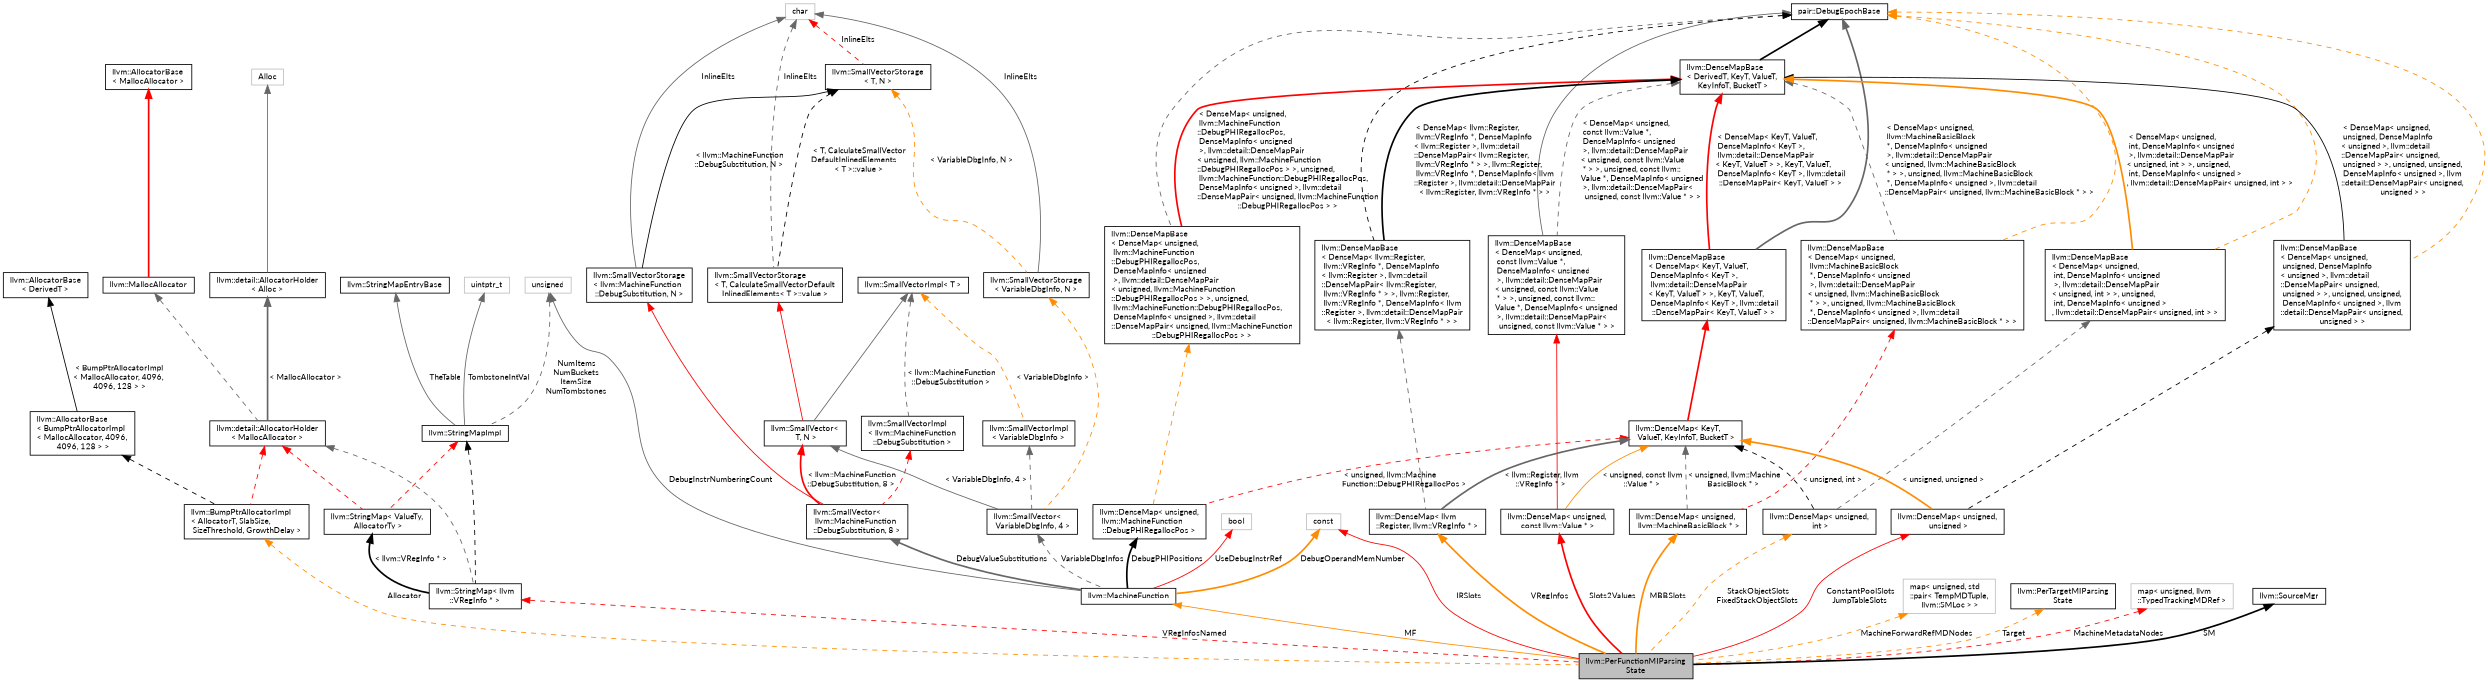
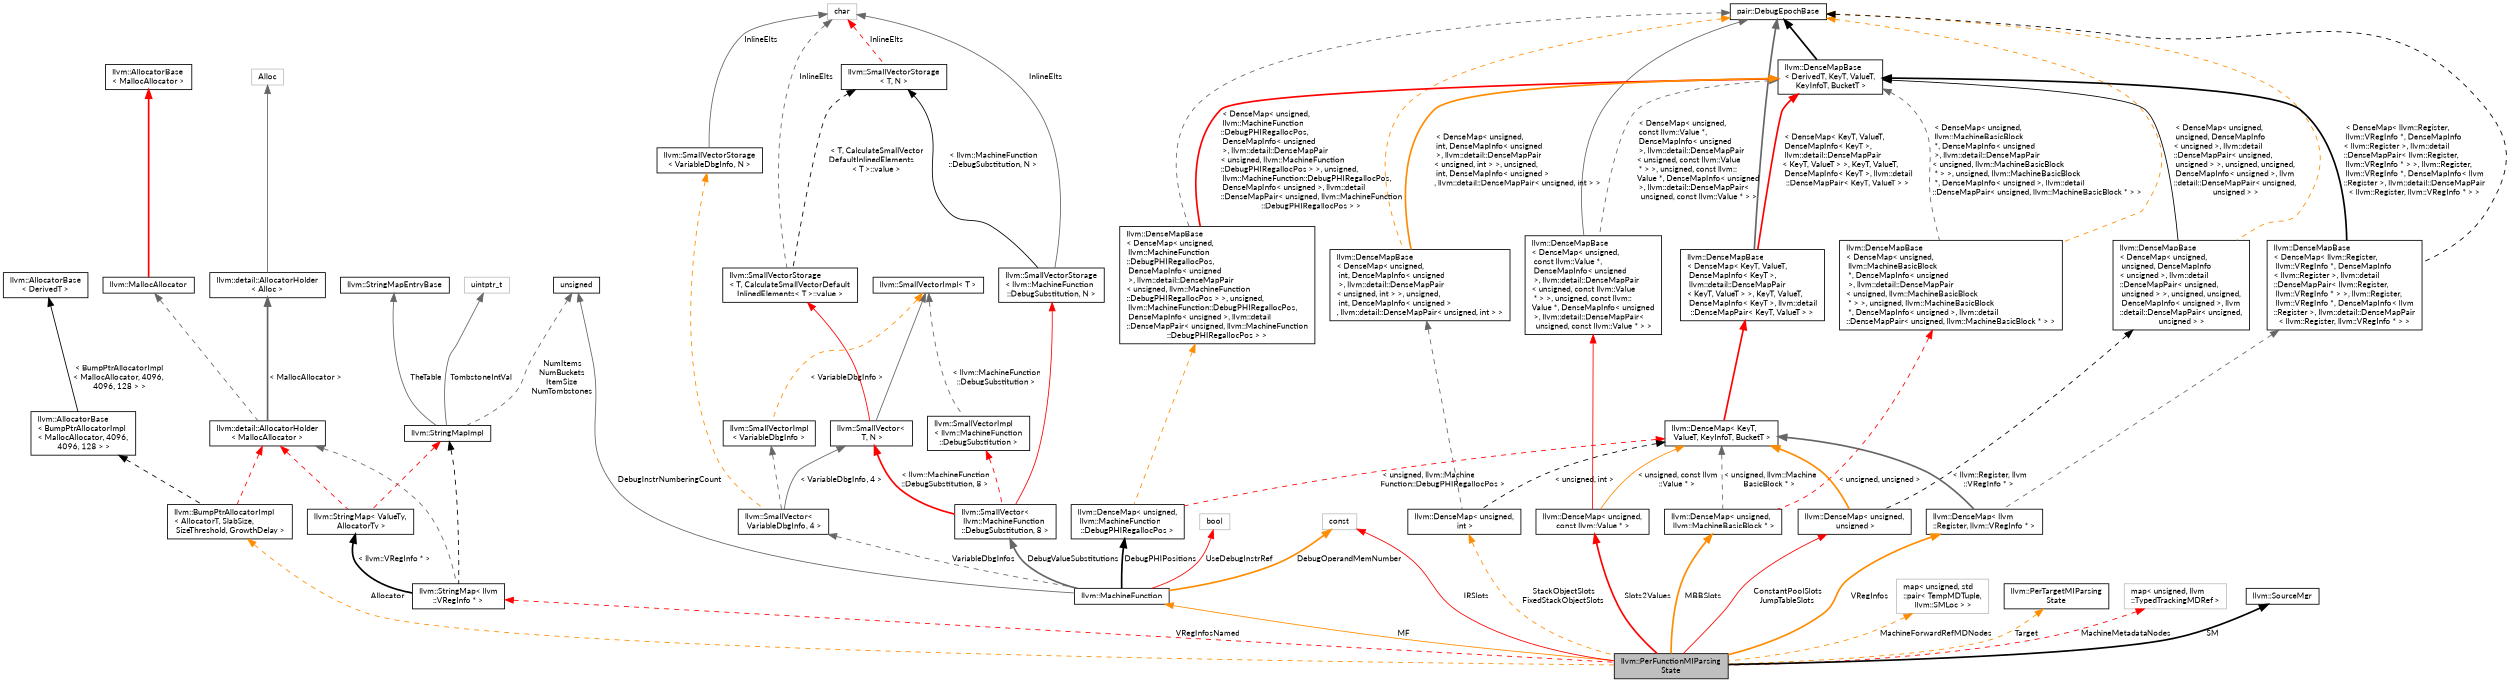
edge "llvm::SmallVectorStorage < VariableDbgInfo, N >" -> "llvm::SmallVectorStorage < T, N >": removed, label "< VariableDbgInfo, N >"
node "unsigned": color grey75 -> black
